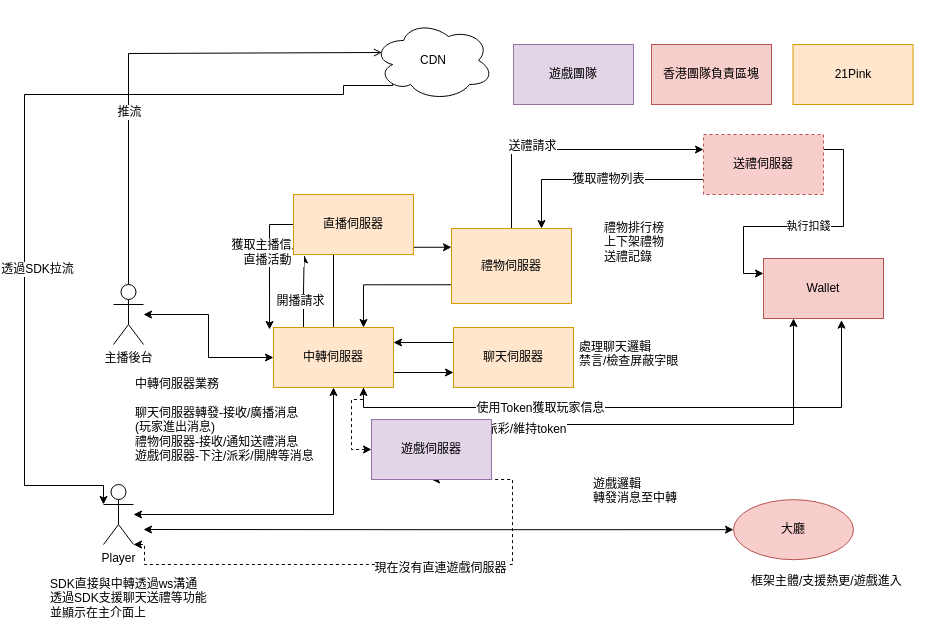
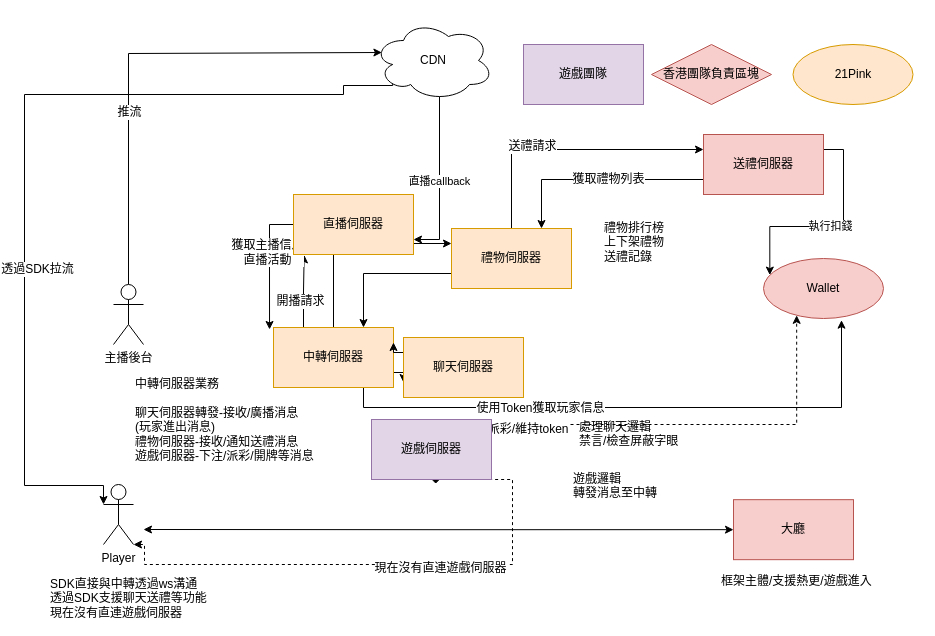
edge "主播後台" -> "CDN": arrowhead open -> classic
node "遊戲團隊": moved (574, 75) -> (584, 75)
node "香港團隊負責區塊": shape rectangle -> diamond
node "21Pink": shape rectangle -> ellipse
node "送禮伺服器": style dashed -> solid
edge "CDN" -> "直播伺服器": added, label "直播callback"
node "禮物伺服器": size 120x75 -> 120x60
node "Wallet": shape rectangle -> ellipse
edge "主播後台" -- "中轉伺服器": removed
node "處理聊天邏輯 禁言/檢查屏蔽字眼": moved (633, 353) -> (633, 433)
node "聊天伺服器": moved (514, 358) -> (464, 368)
edge "遊戲伺服器" -> "Wallet": style solid -> dashed
edge "中轉伺服器" -- "遊戲伺服器": removed
edge "遊戲伺服器" -- "Player": arrowhead classic -> diamond
node "遊戲邏輯 轉發消息至中轉": moved (647, 490) -> (627, 485)
edge "中轉伺服器" -- "Player": removed
node "大廳": shape ellipse -> rectangle
node "框架主體/支援熱更/遊戲進入": moved (835, 582) -> (805, 582)
node "SDK直接與中轉透過ws溝通 透過SDK支援聊天送禮等功能 並顯示在主介面上": label "SDK直接與中轉透過ws溝通 透過SDK支援聊天送禮等功能 並顯示在主介面上" -> "SDK直接與中轉透過ws溝通 透過SDK支援聊天送禮等功能 現在沒有直連遊戲伺服器"
